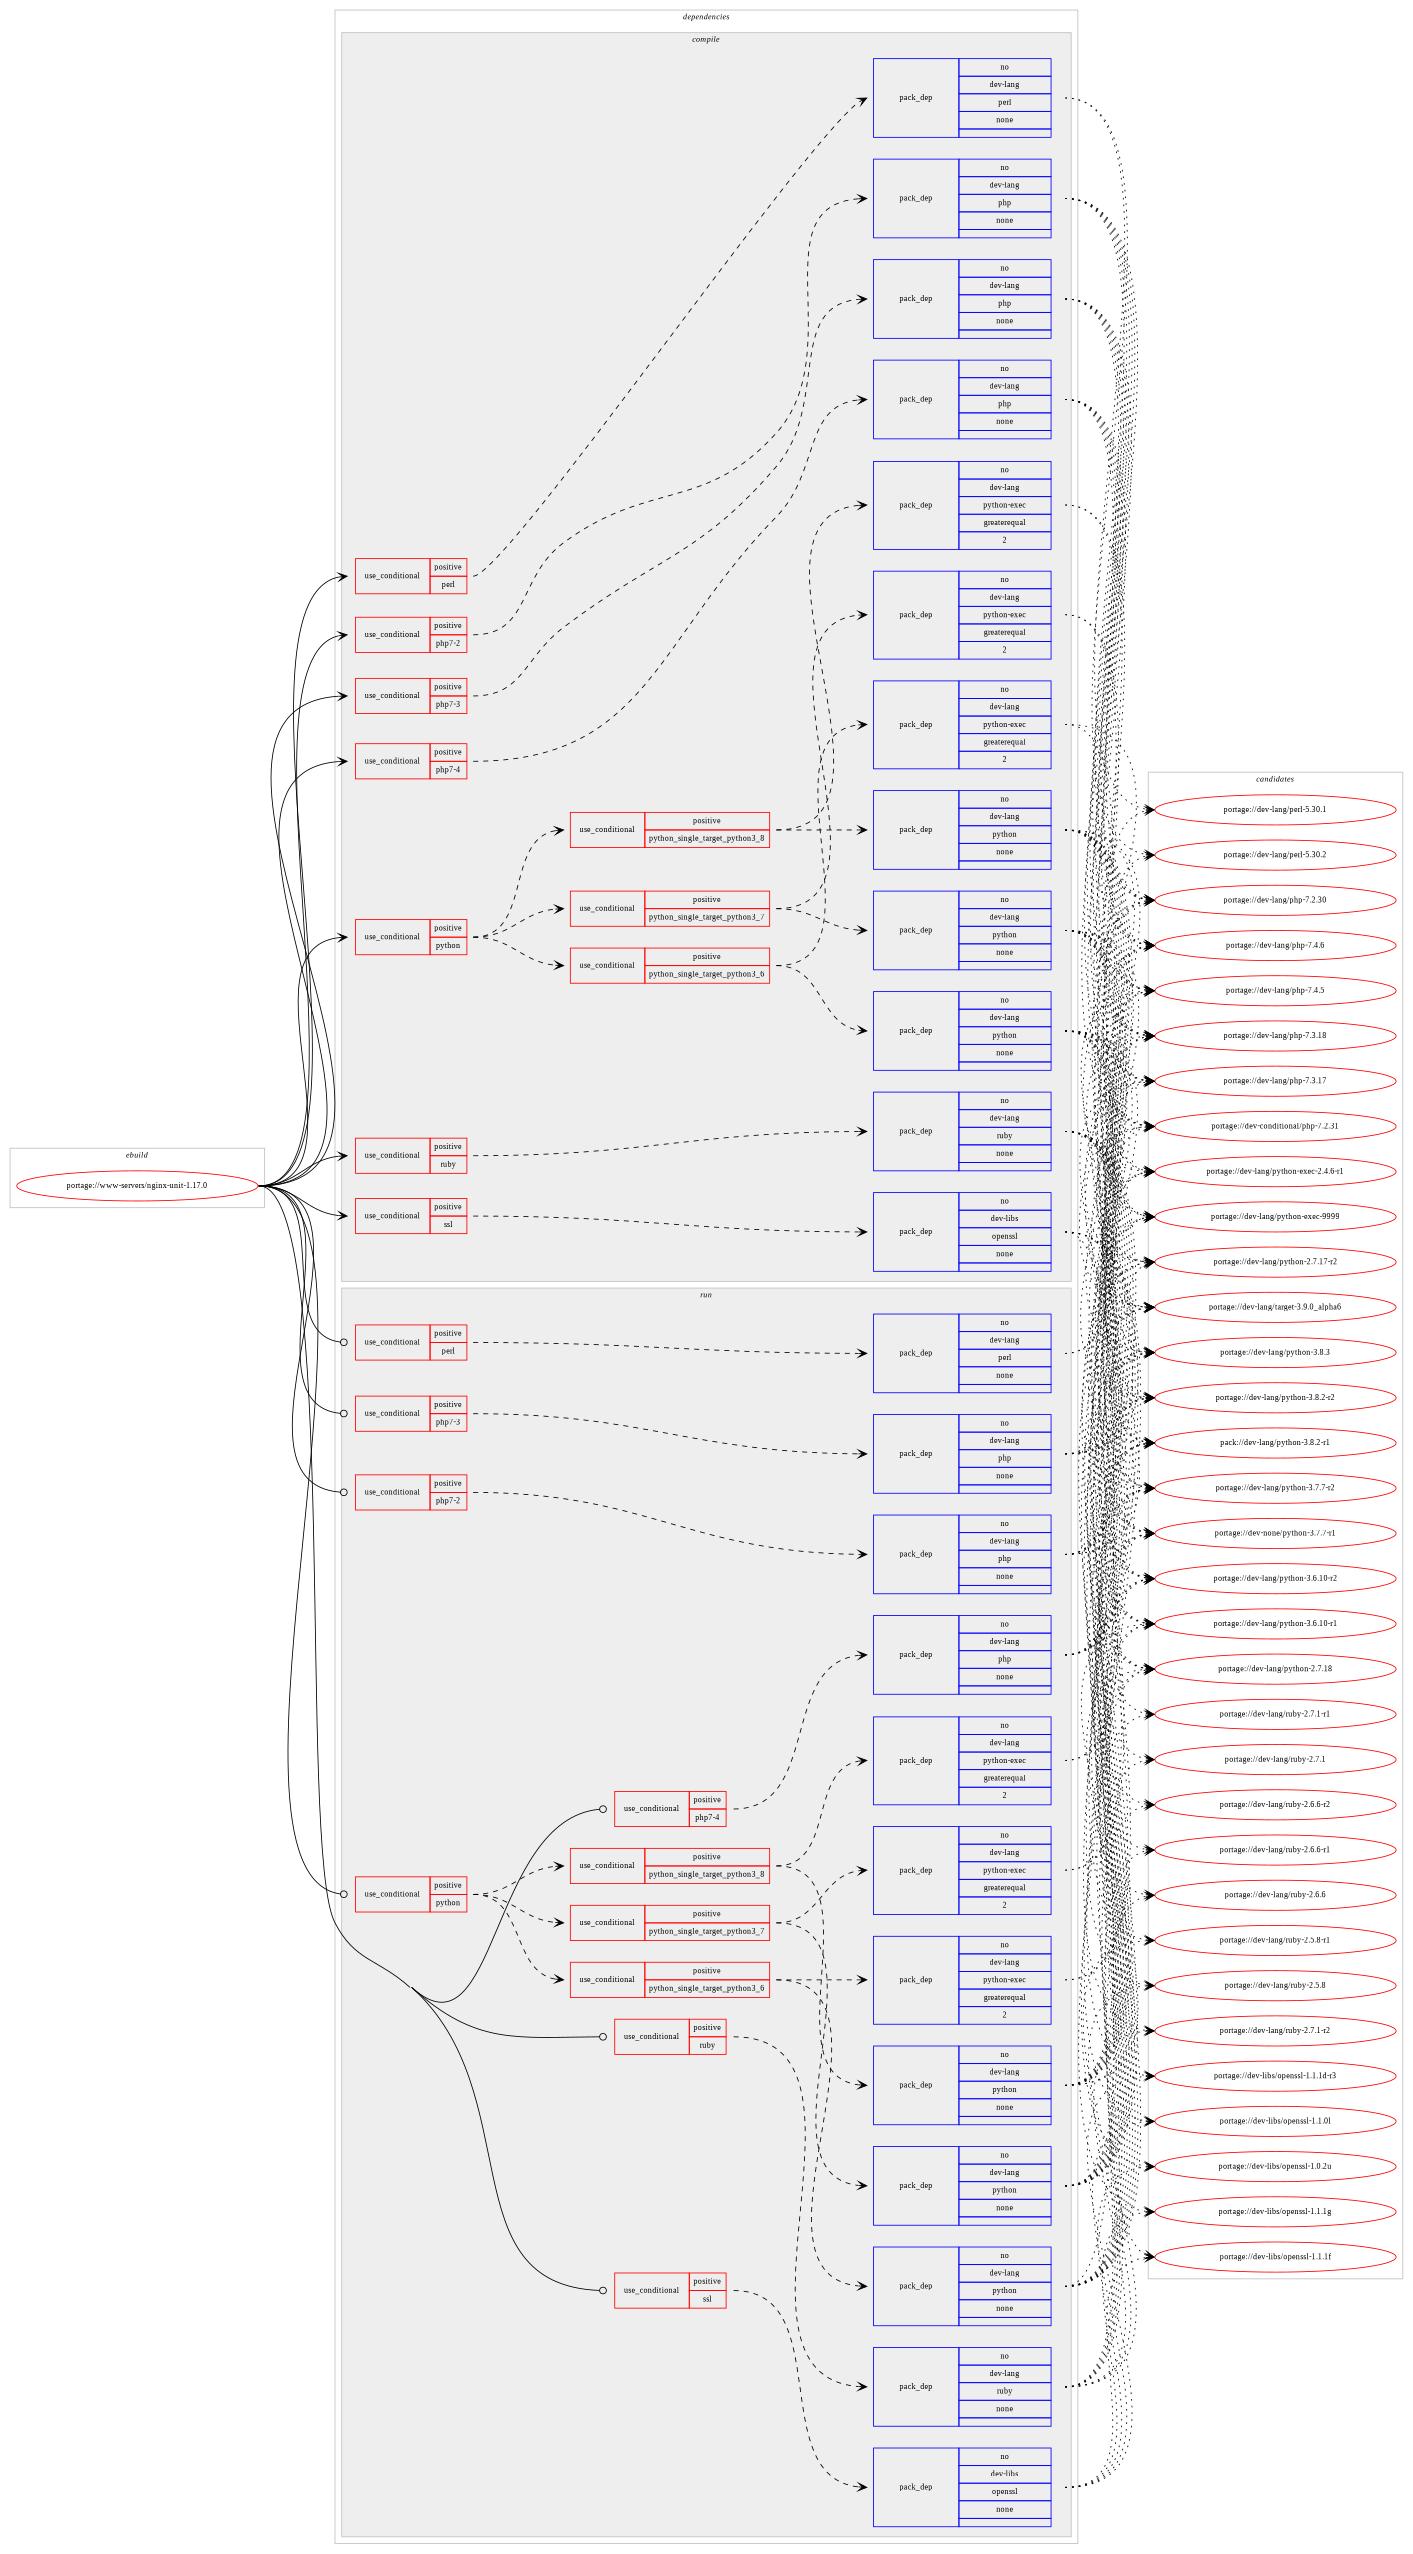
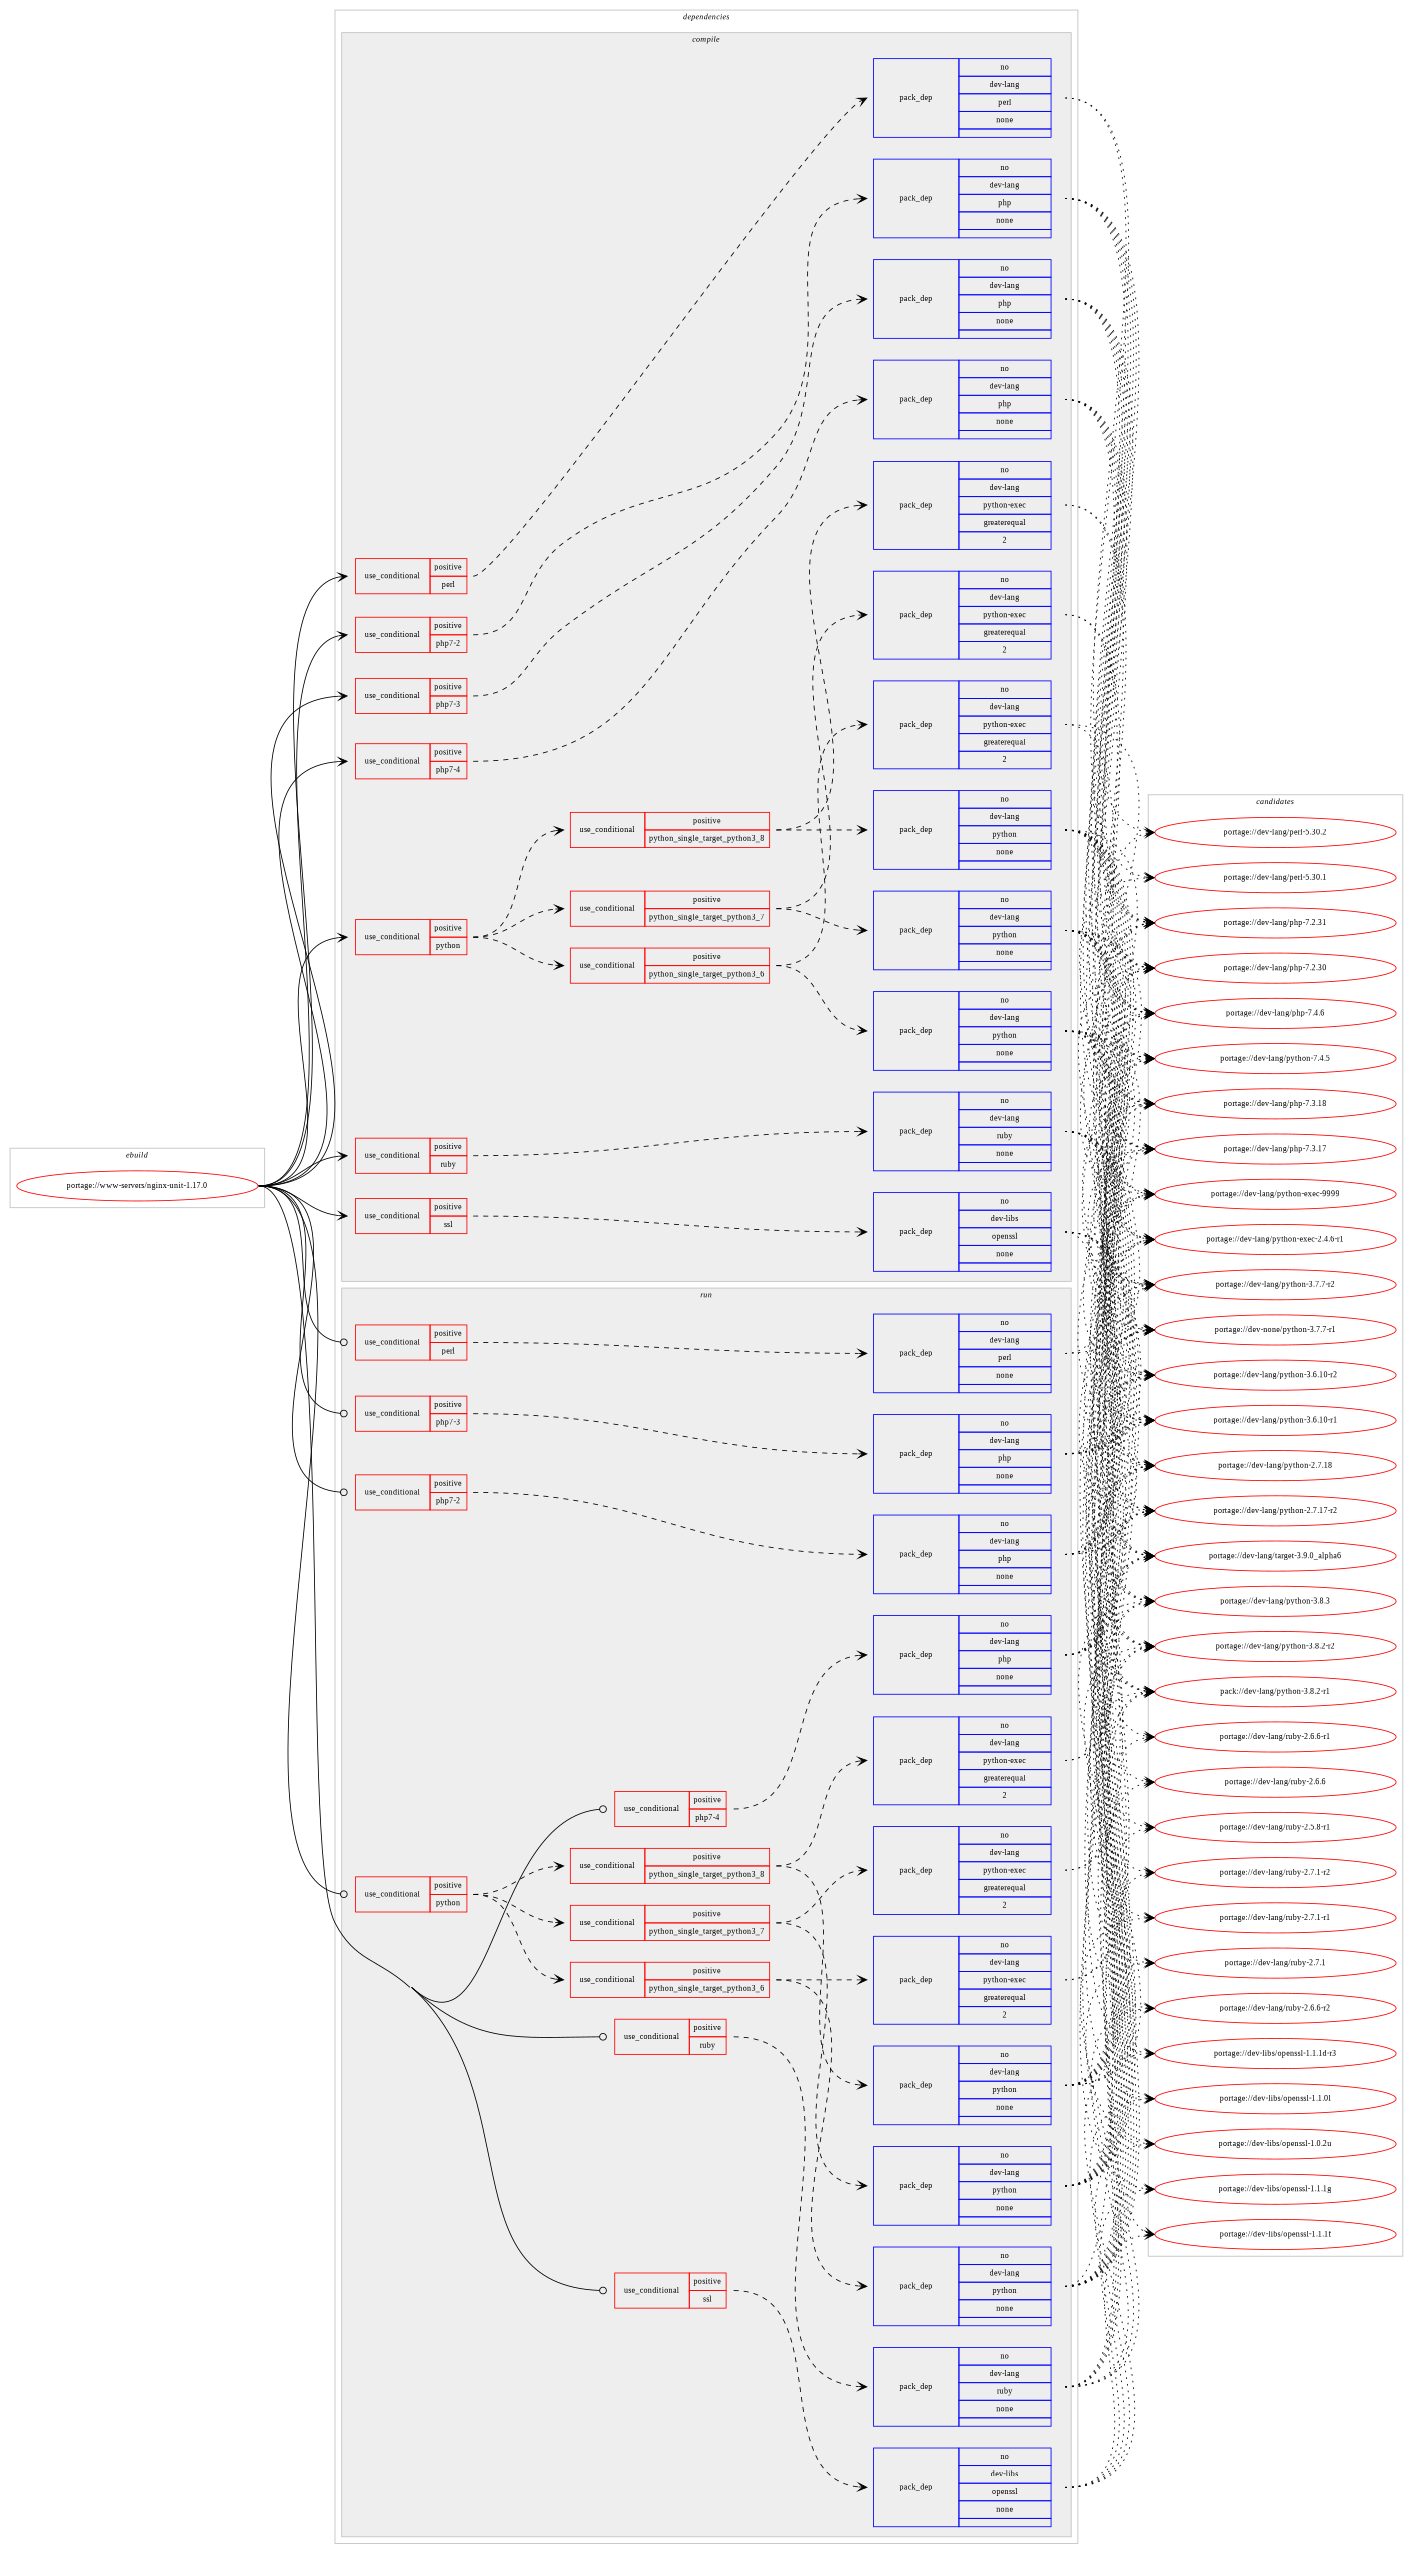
node "portage://dev-lang/php-7.4.5": label "portage://dev-lang/php-7.4.5" -> "portage://dev-lang/python-7.4.5"
node "portage://dev-conditional/php-7.2.31": label "portage://dev-conditional/php-7.2.31" -> "portage://dev-lang/php-7.2.31"
node "portage://dev-lang/ruby-2.5.8": removed
